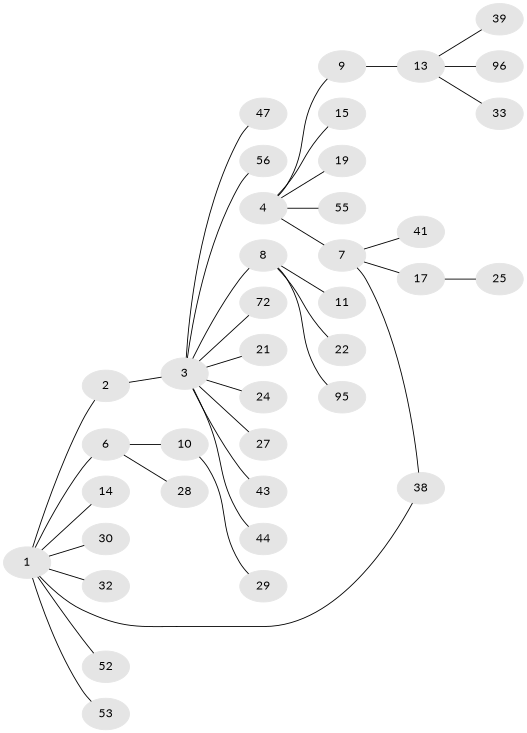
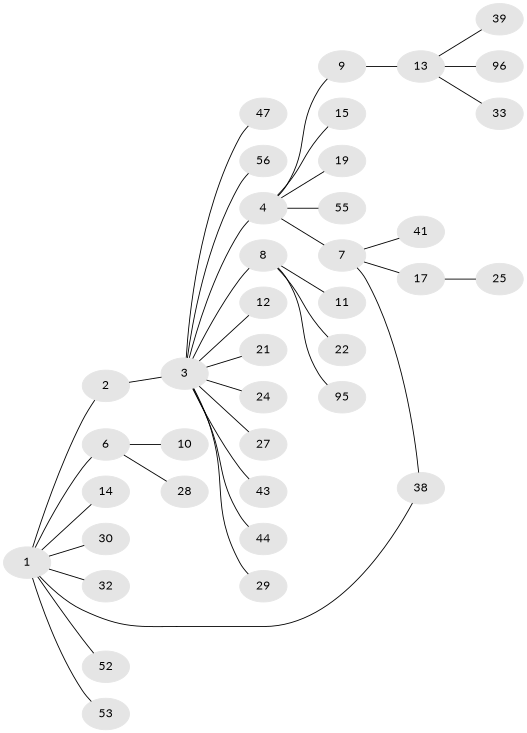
edge "4" -- "3": added
node "72": label "72" -> "12"
edge "10" -- "29": now "3" -- "29"
